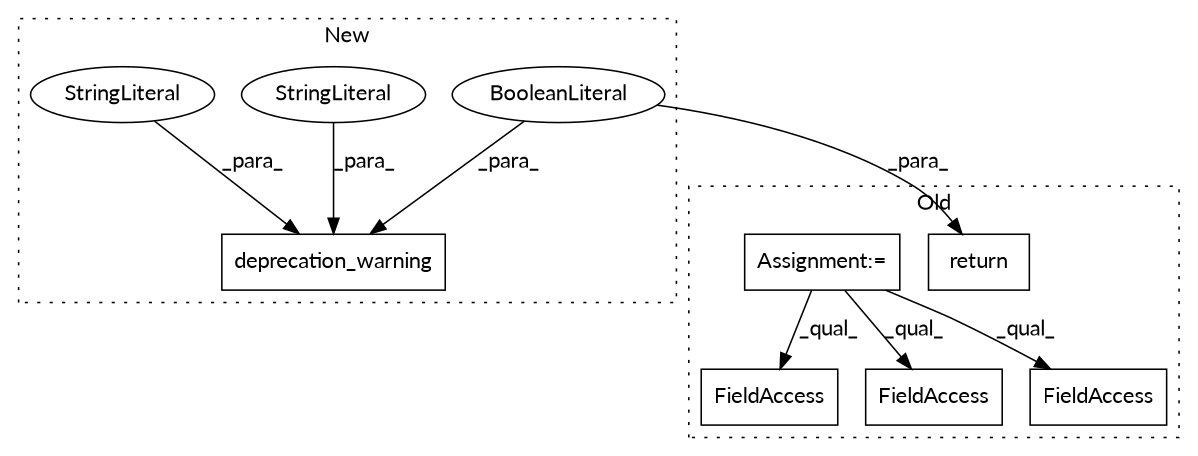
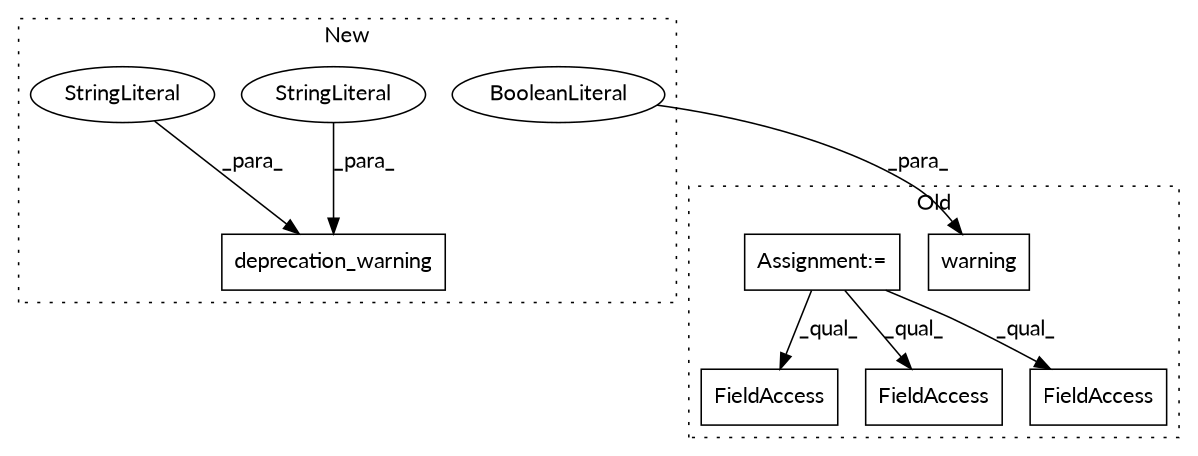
edge "BooleanLiteral" -> "deprecation_warning": removed, label "_para_"
node "return": label "return" -> "warning"
